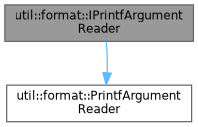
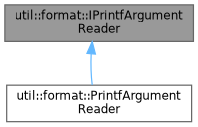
edge "util::format::IPrintfArgument Reader" -> "util::format::PrintfArgument Reader": reversed
